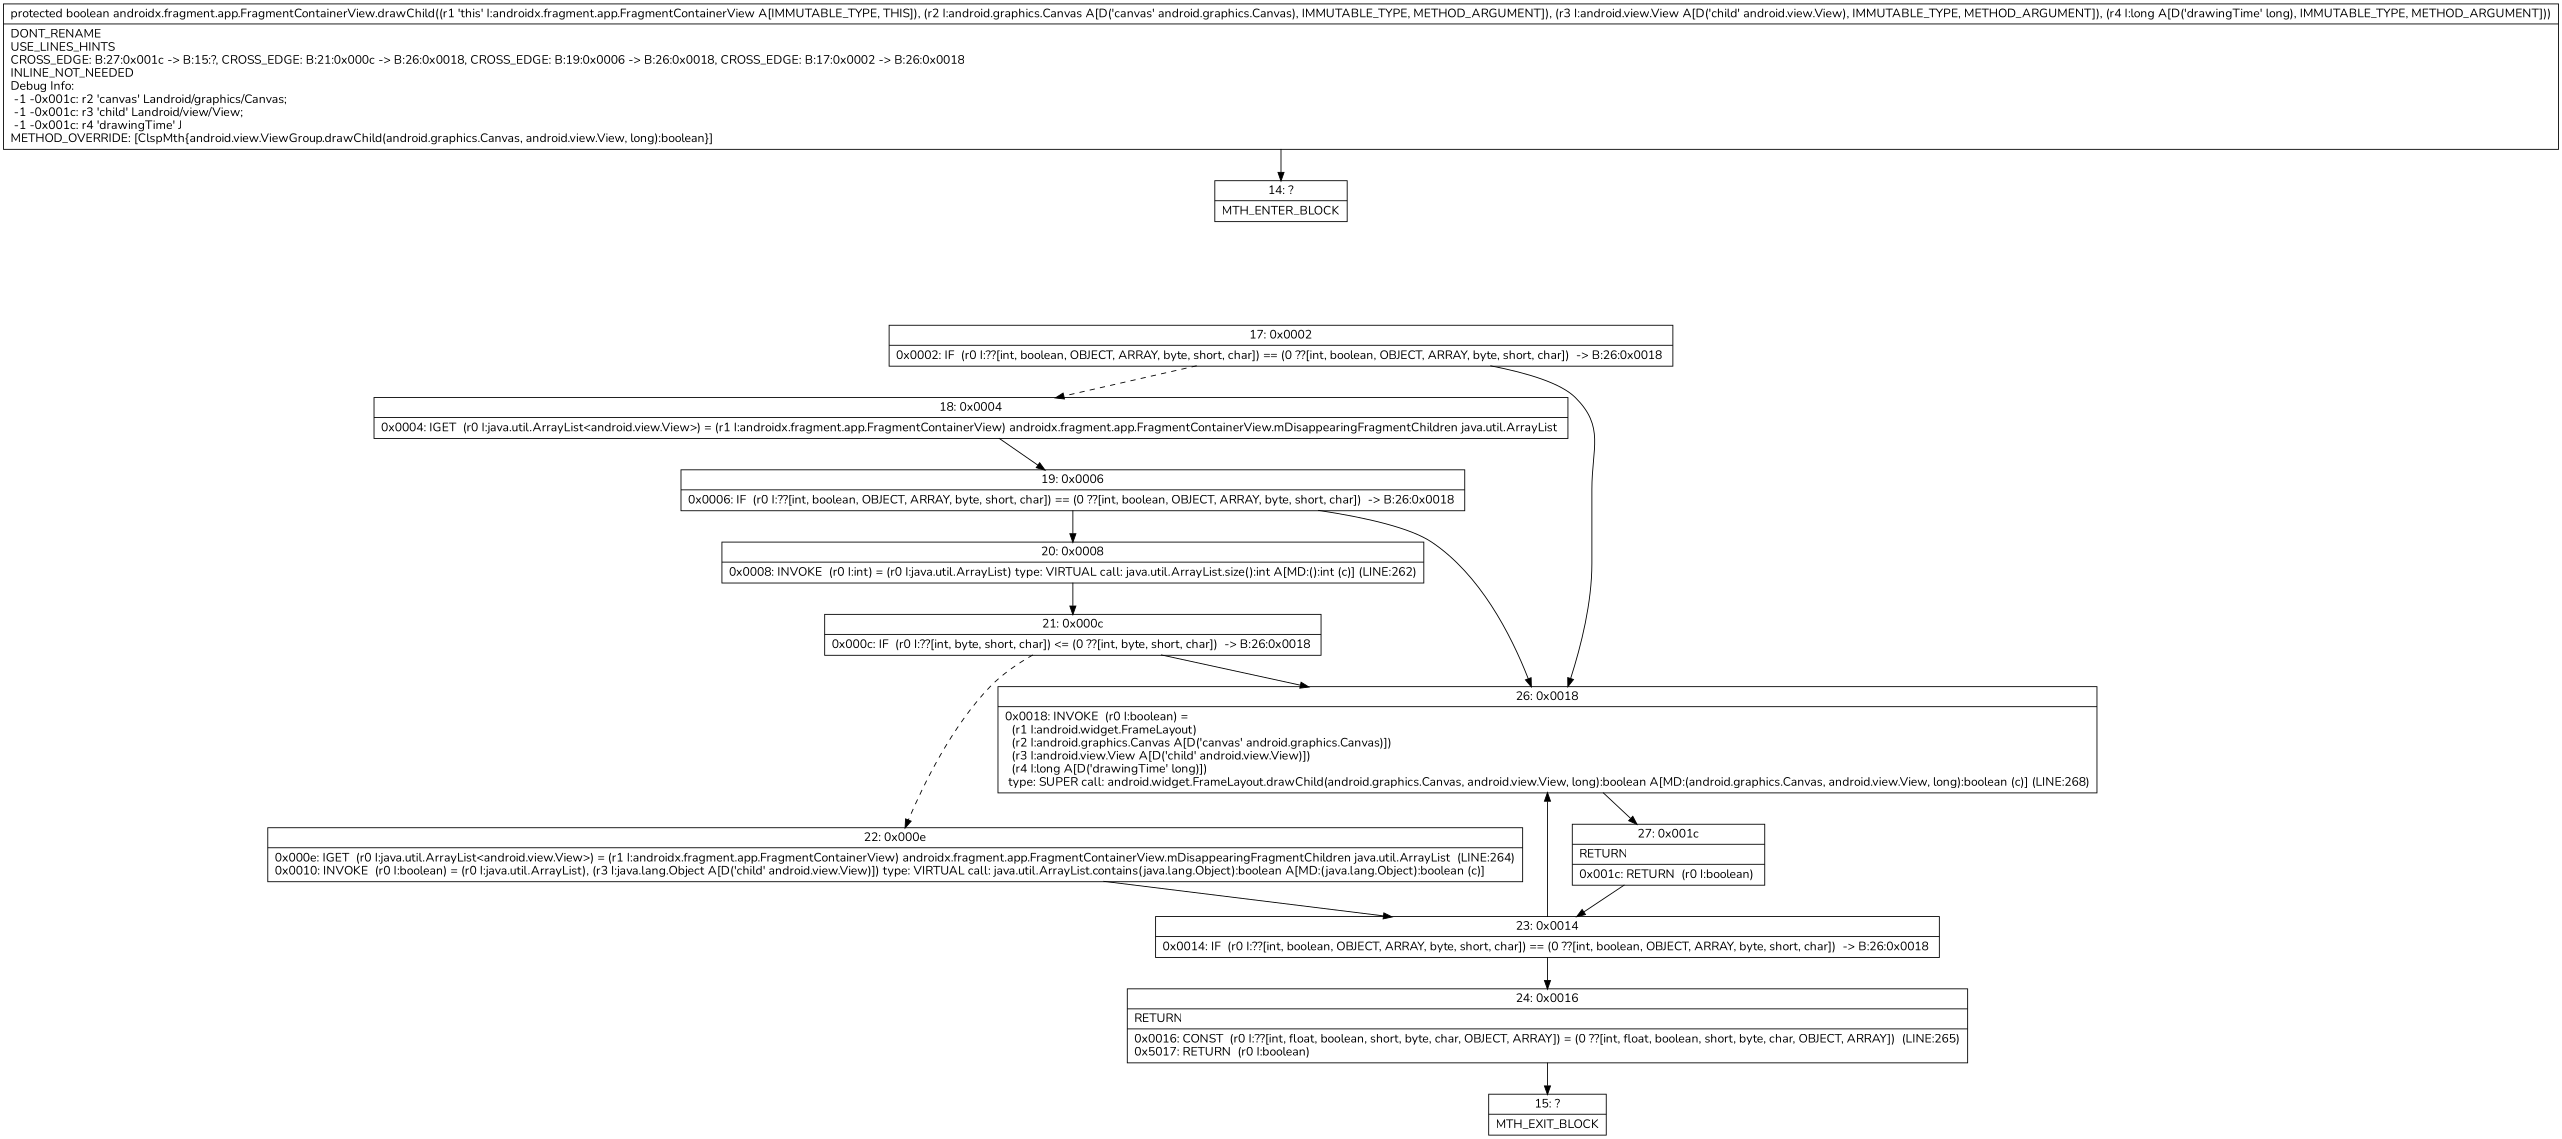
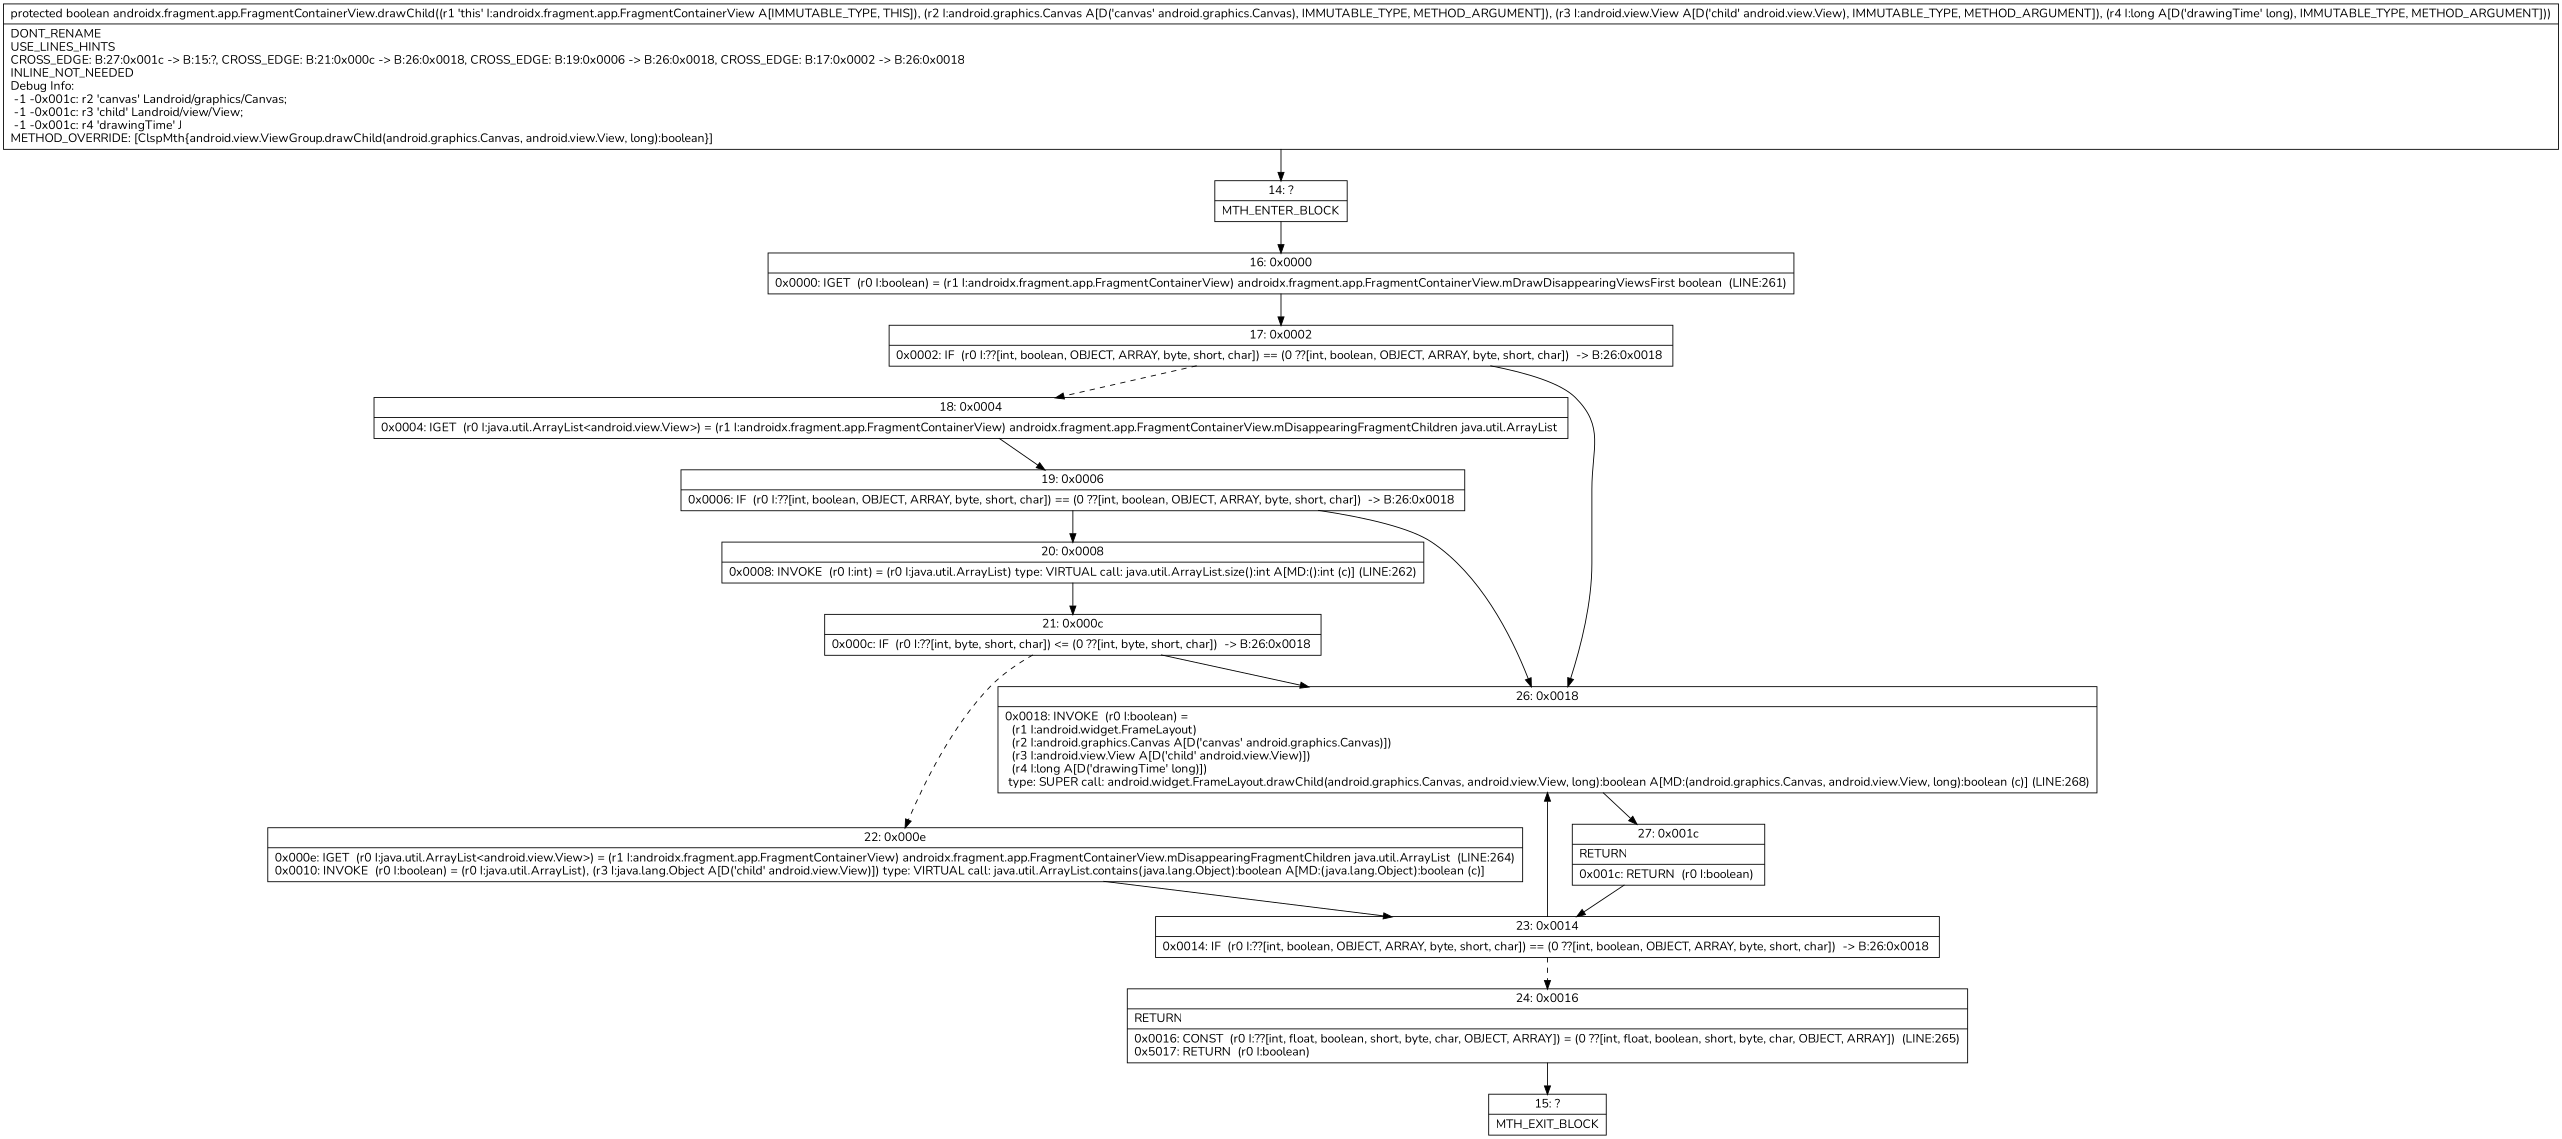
node "16: 0x0000": added
edge "23: 0x0014" -> "24: 0x0016": style solid -> dashed
